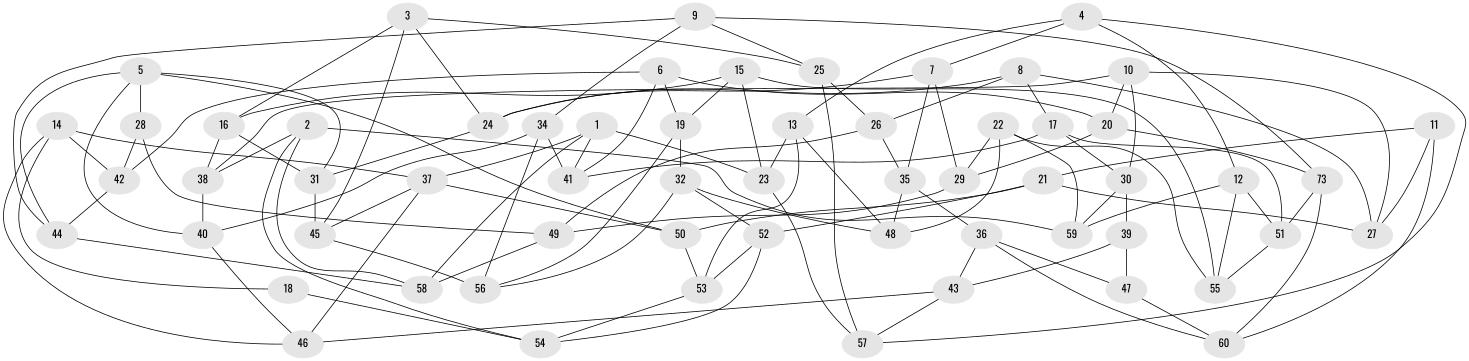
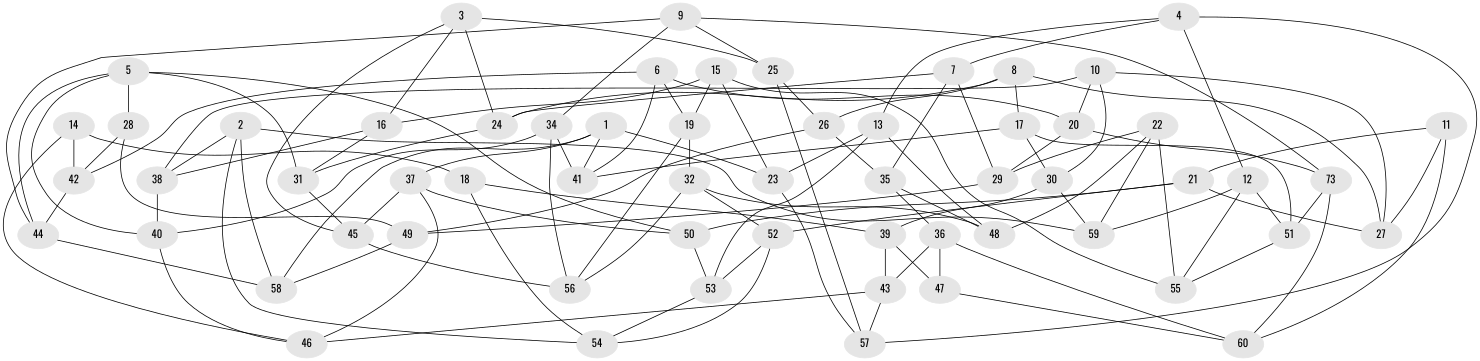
edge "14" -- "37": removed
edge "18" -- "39": added
